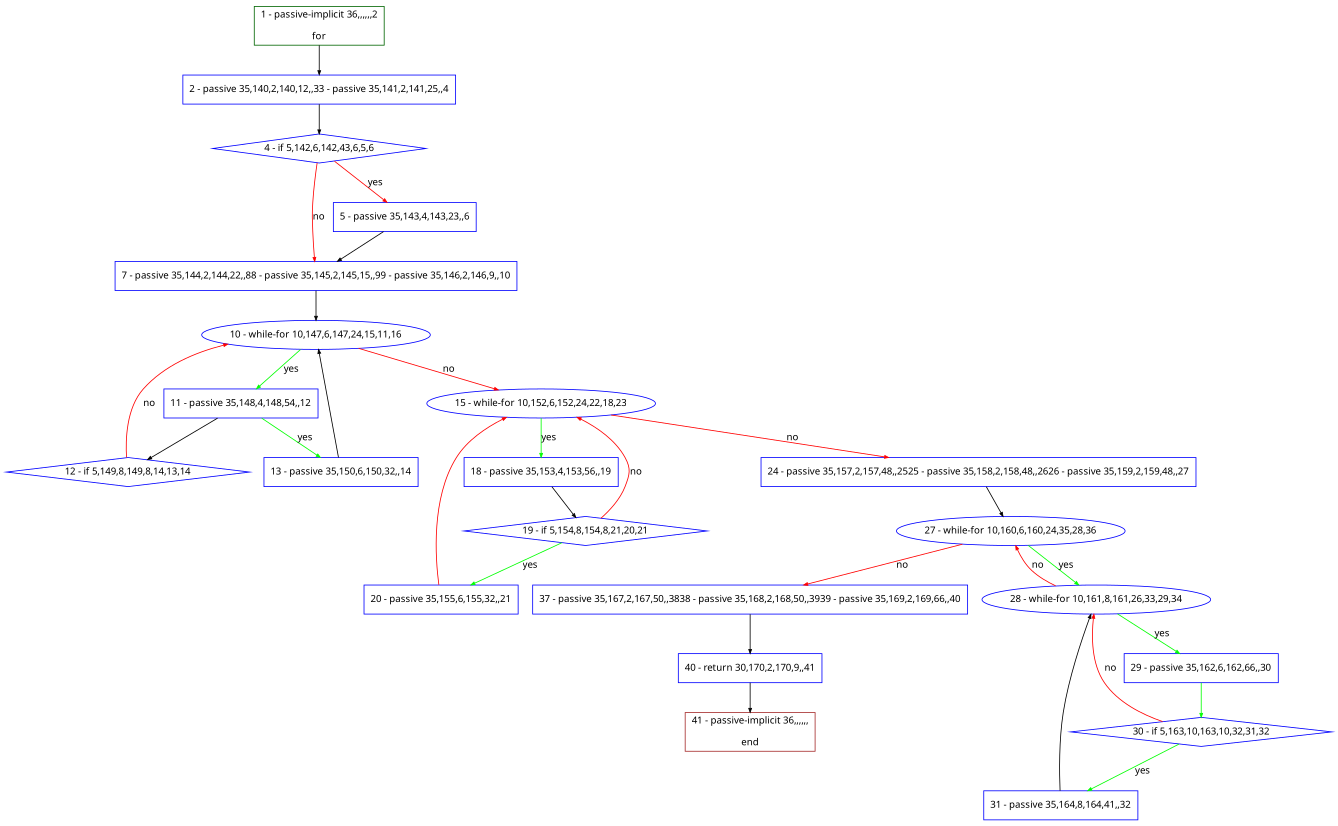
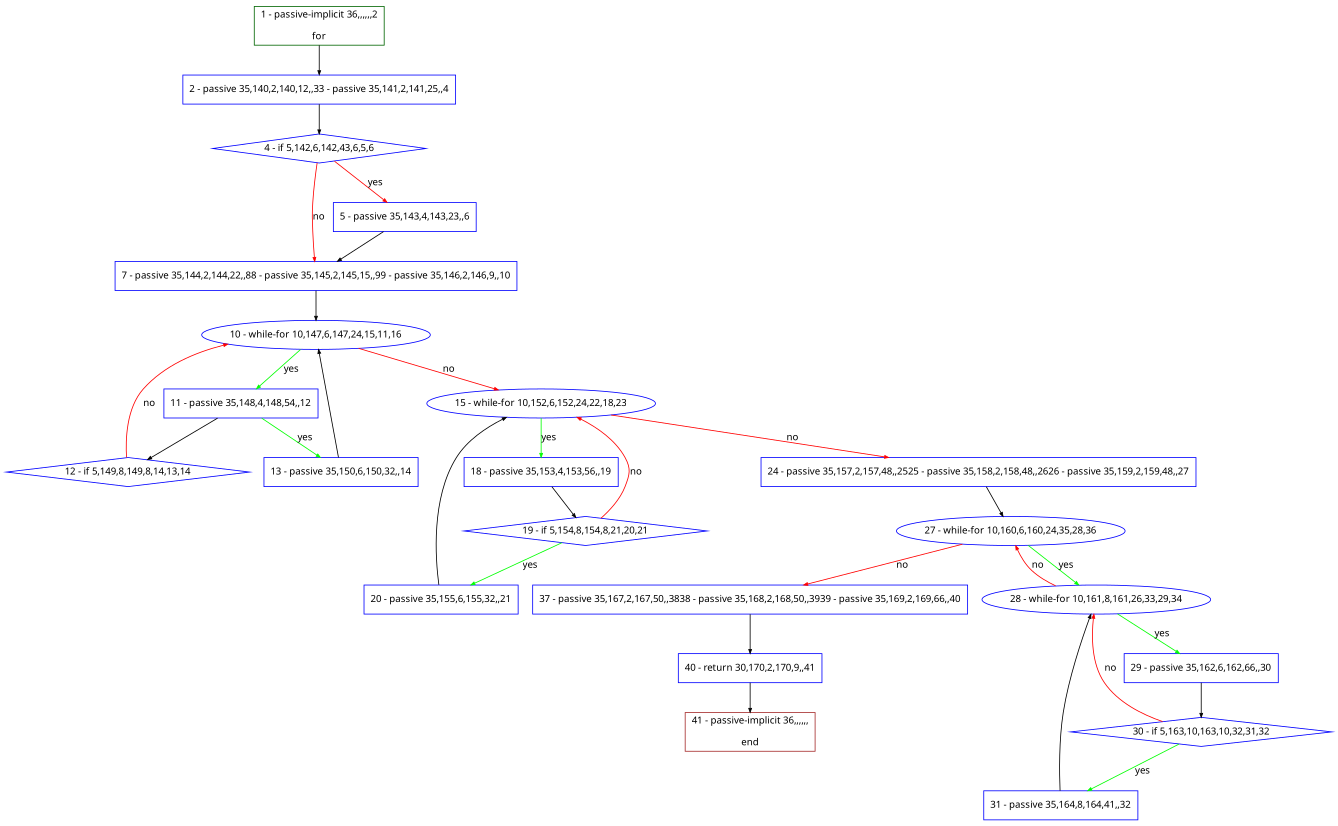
edge "20 - passive 35,155,6,155,32,,21" -> "15 - while-for 10,152,6,152,24,22,18,23": color #ff0000 -> #000000
edge "29 - passive 35,162,6,162,66,,30" -> "30 - if 5,163,10,163,10,32,31,32": color #00ff00 -> #000000
